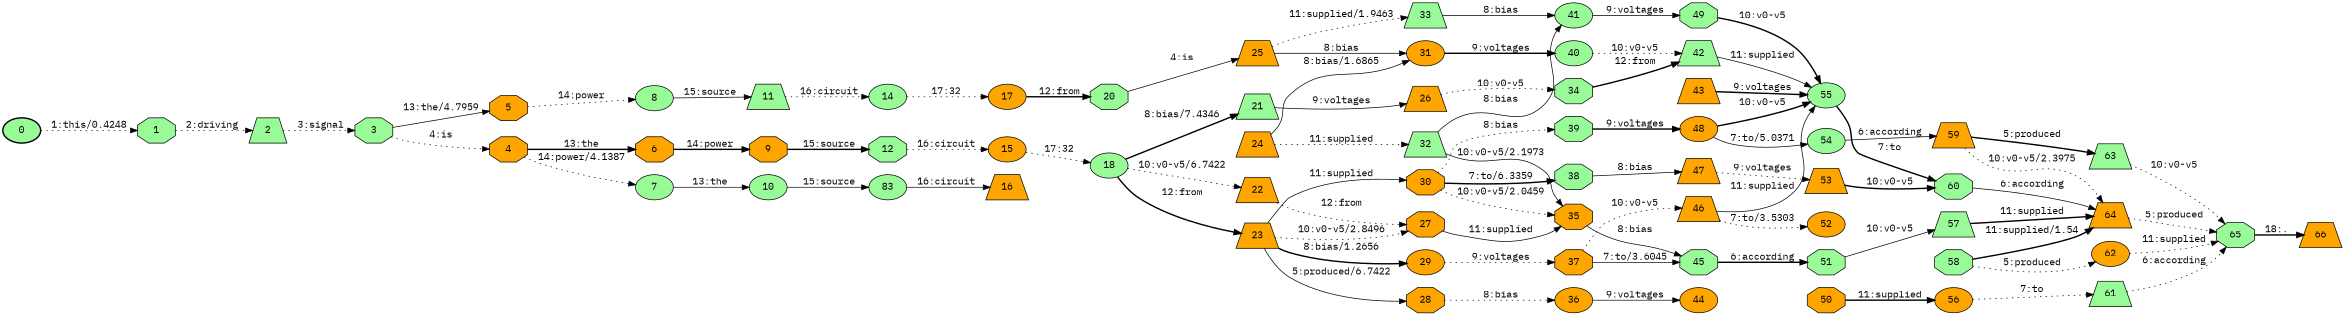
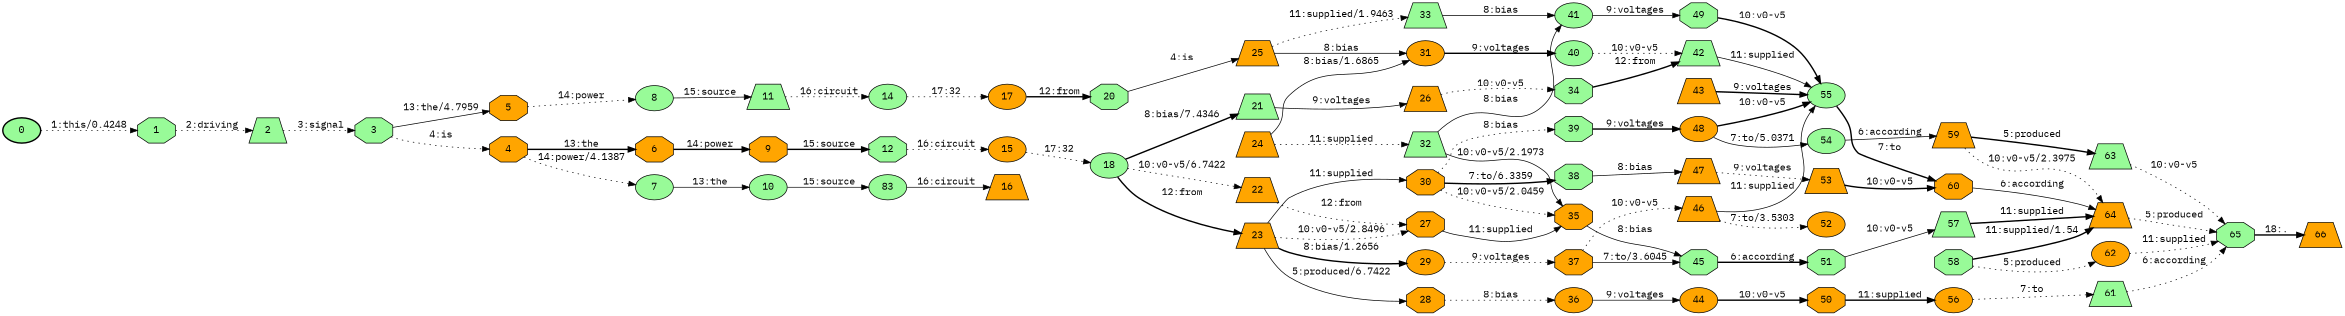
node "60": fillcolor palegreen -> orange
edge "44" -> "50": added, label "10:v0-v5"
